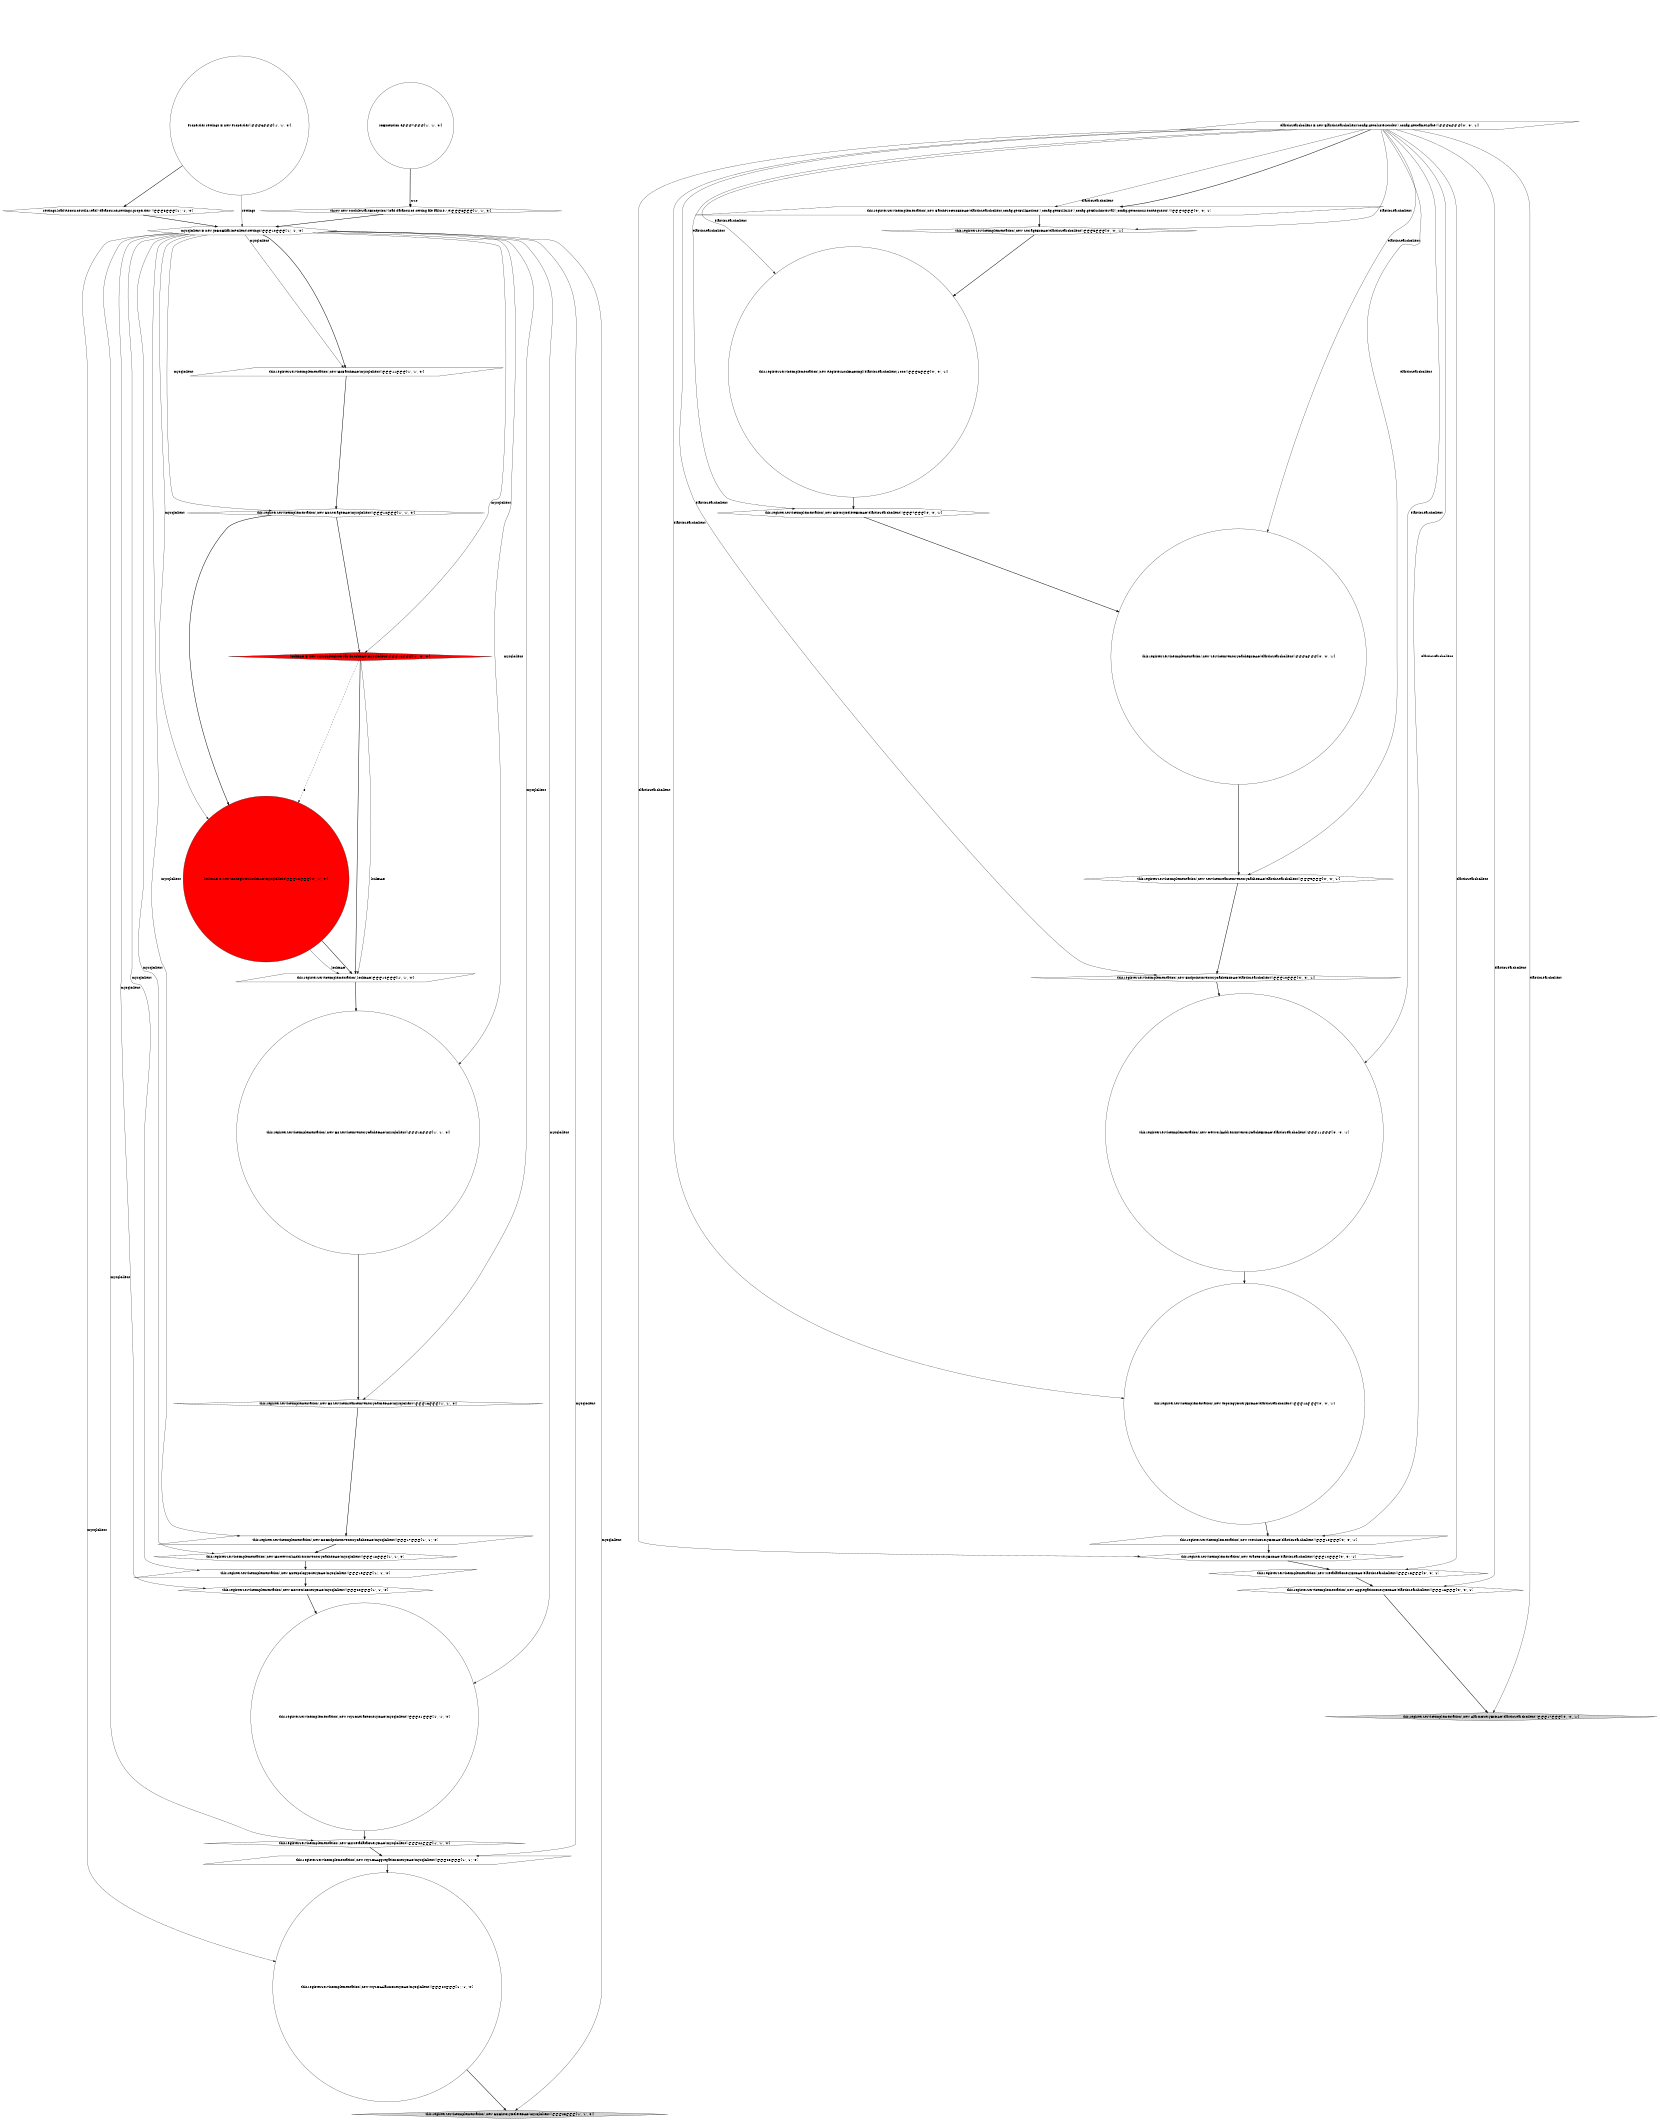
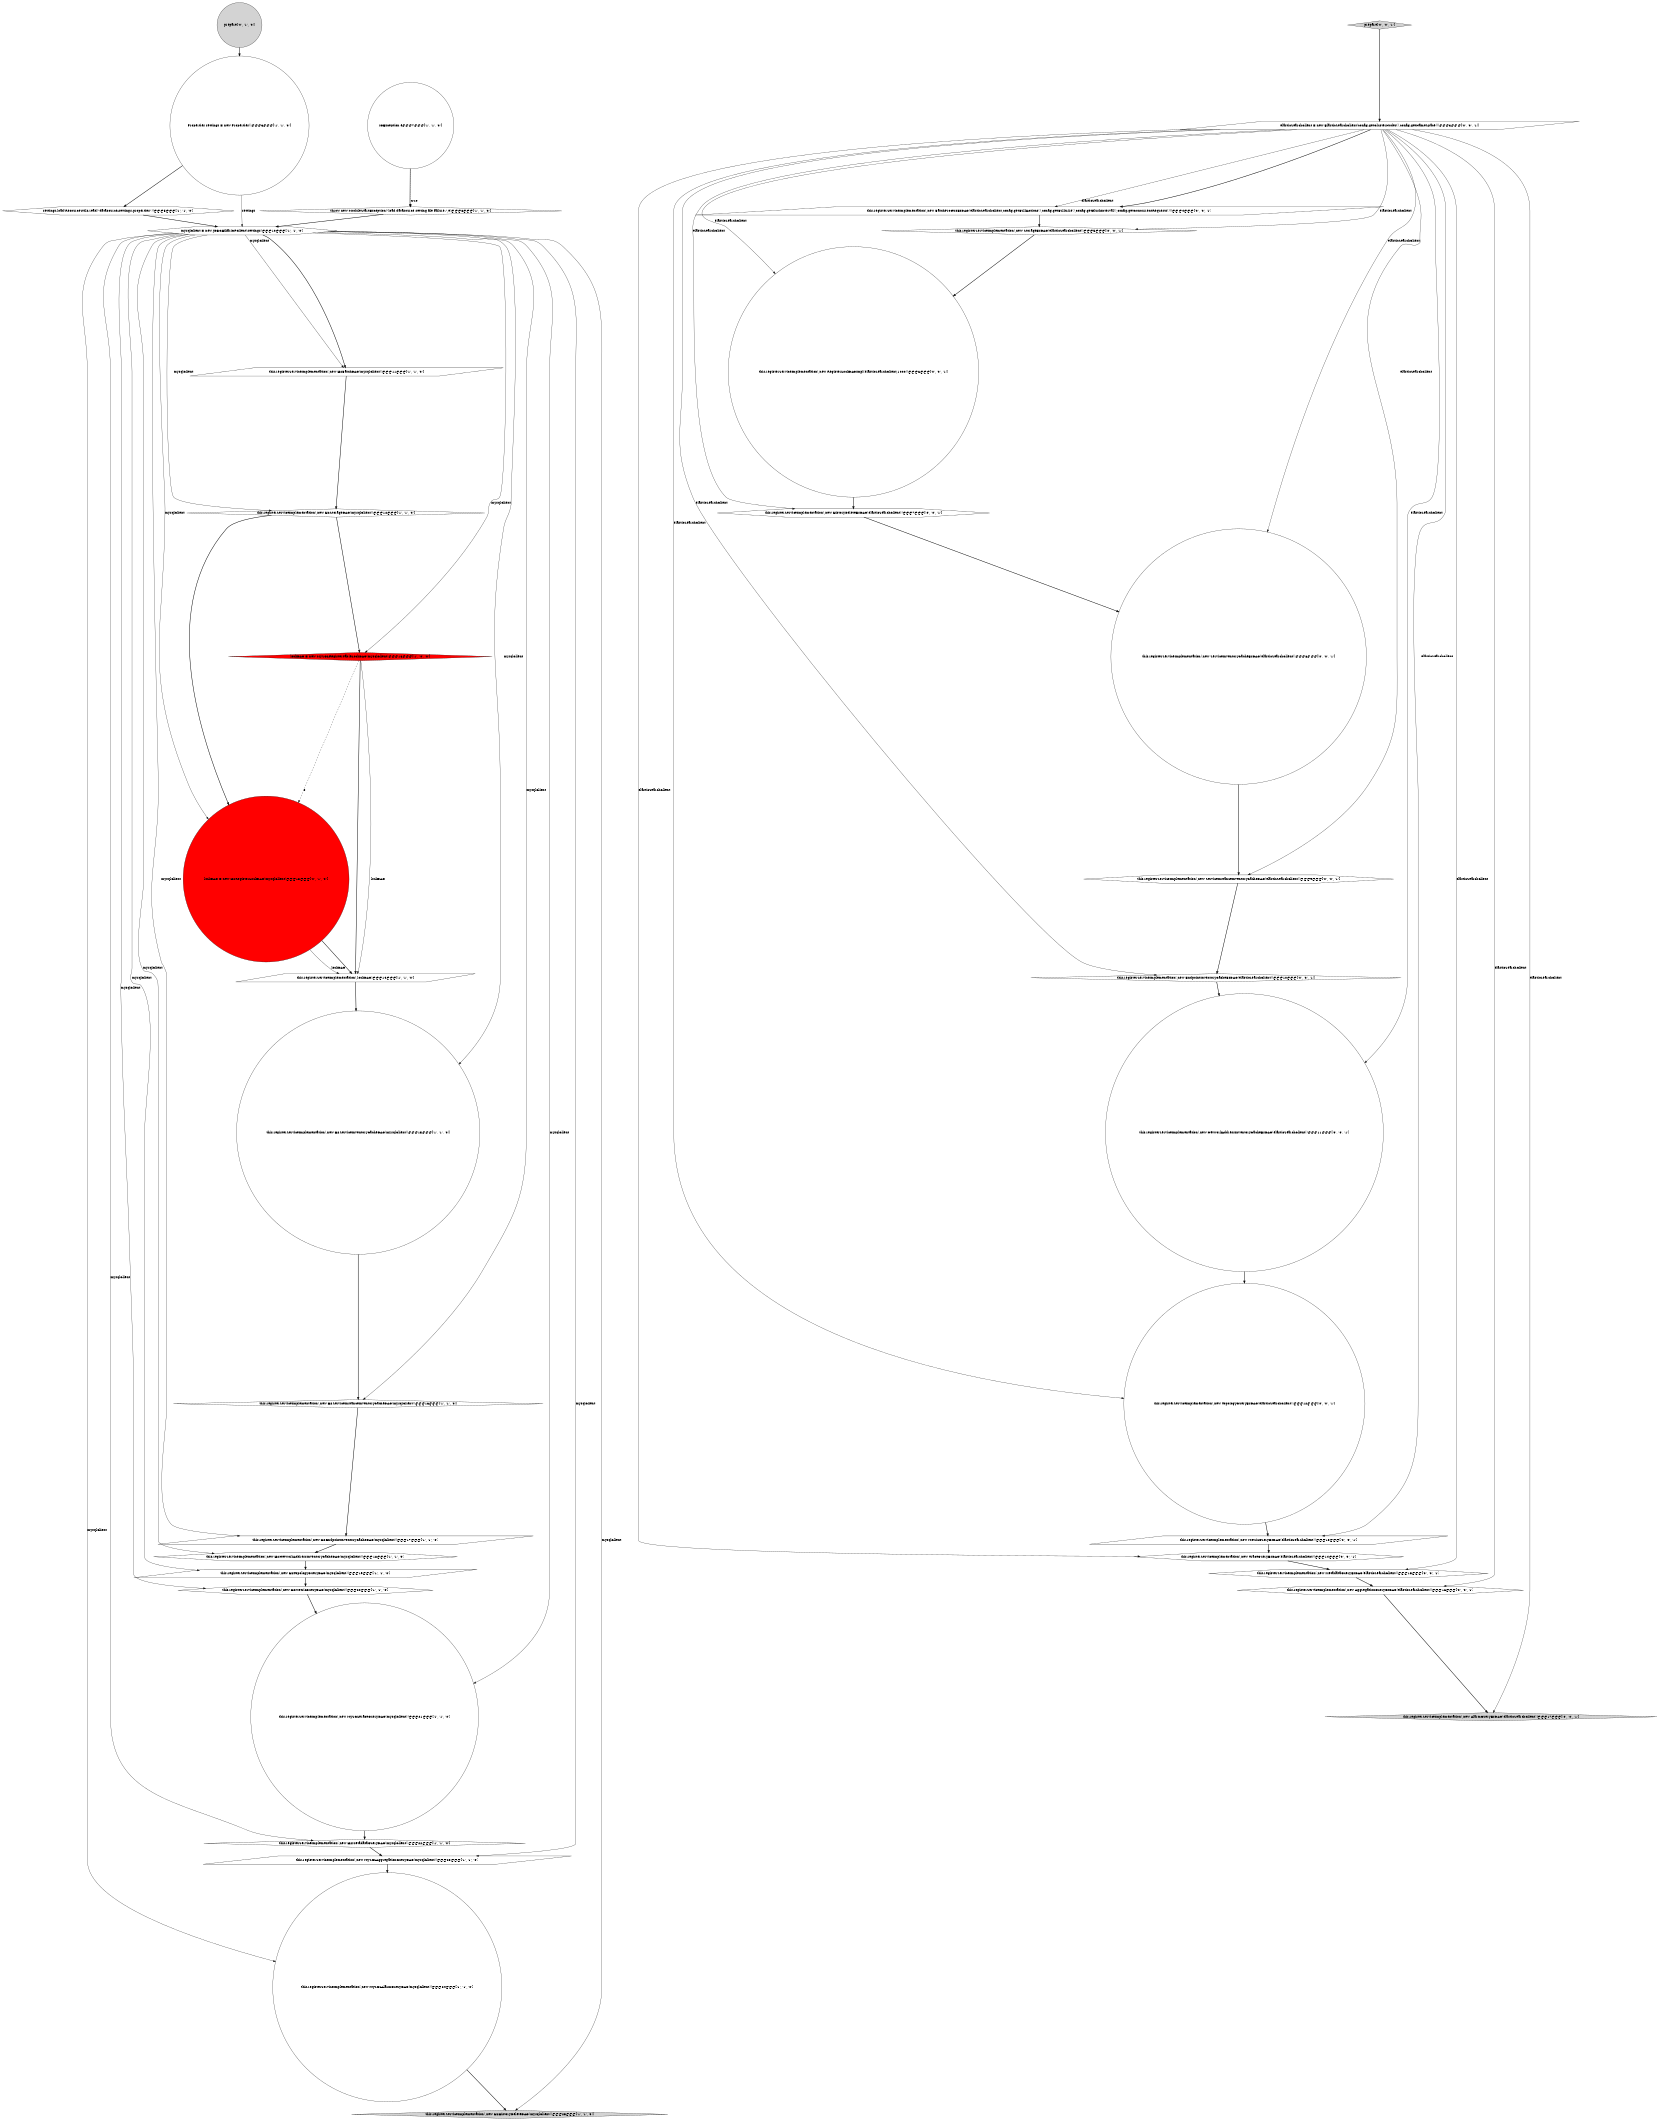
node "prepare['0', '1', '0']": added
node "prepare['0', '0', '1']": added
